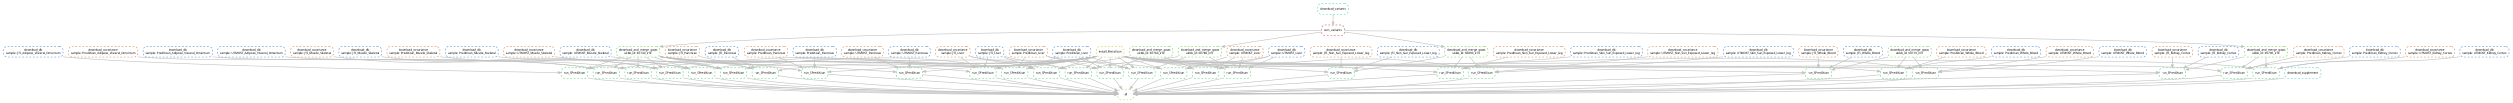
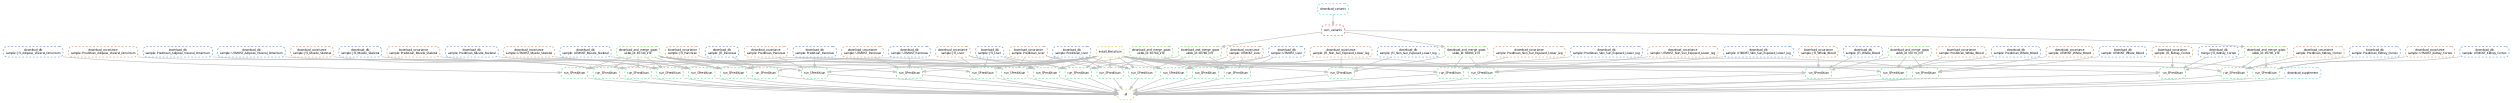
edge "sort_variants" -> "download_and_merge_gwas ukbb_id: 30740_irnt": removed
node "download_db sample: JTI_Kidney_Cortex": label "download_db sample: JTI_Kidney_Cortex" -> "download_db merge: JTI_Kidney_Cortex"
